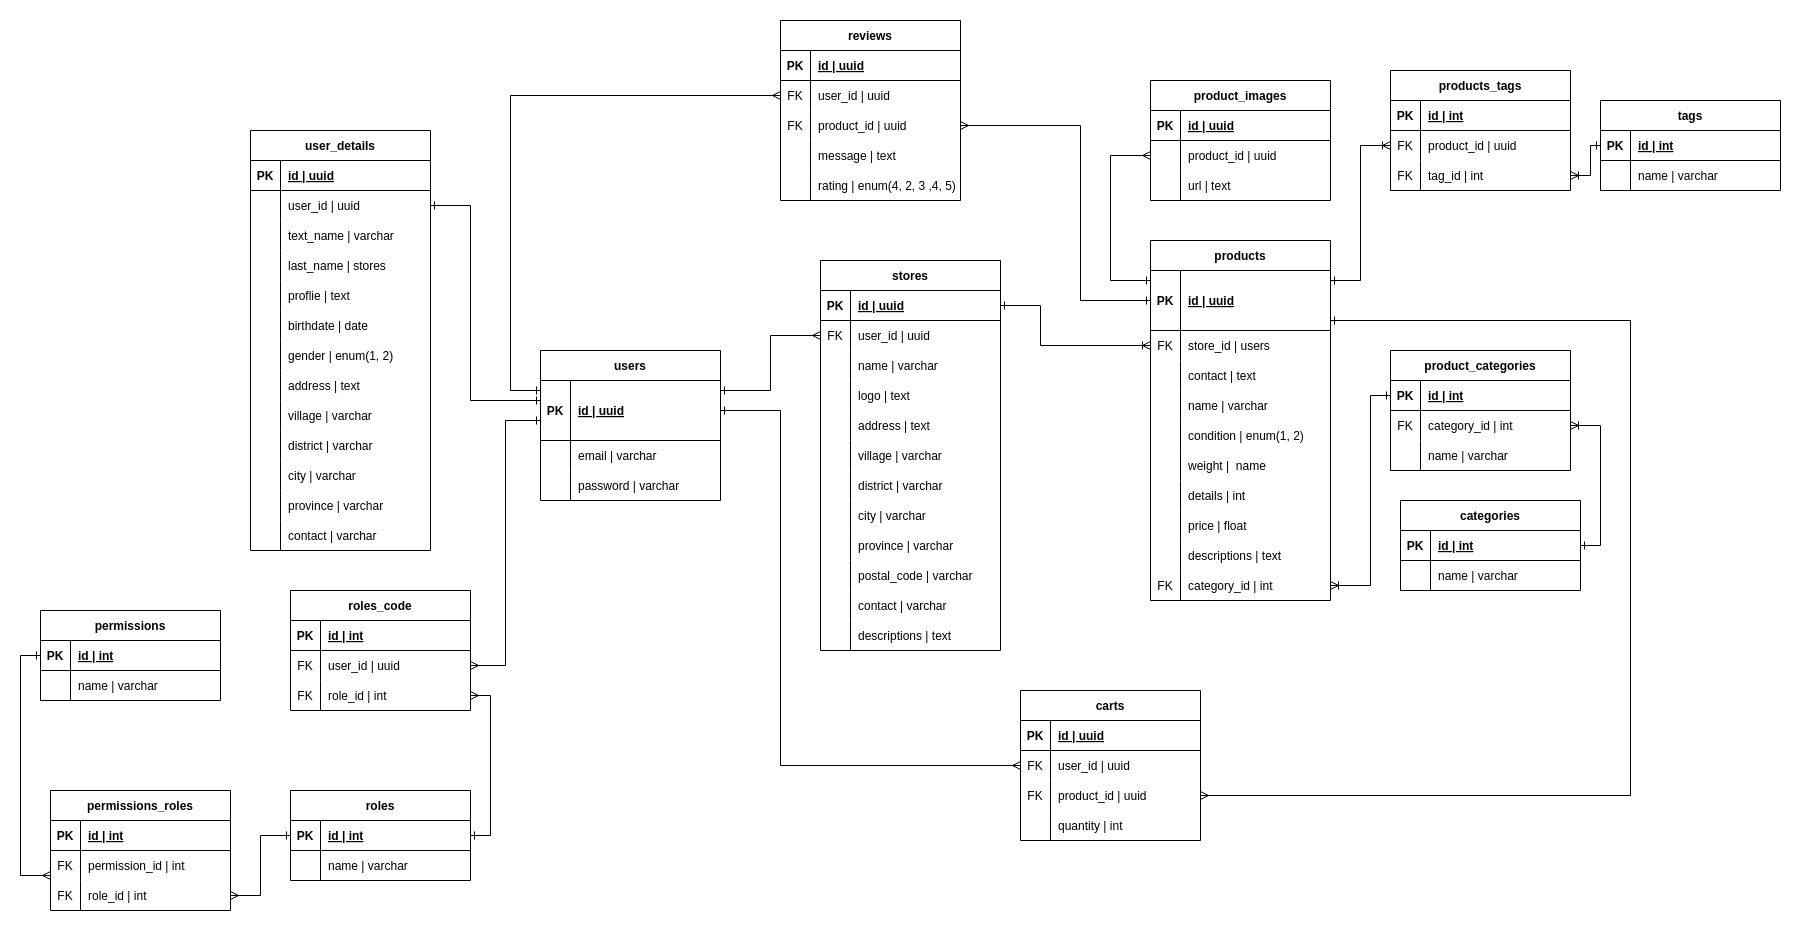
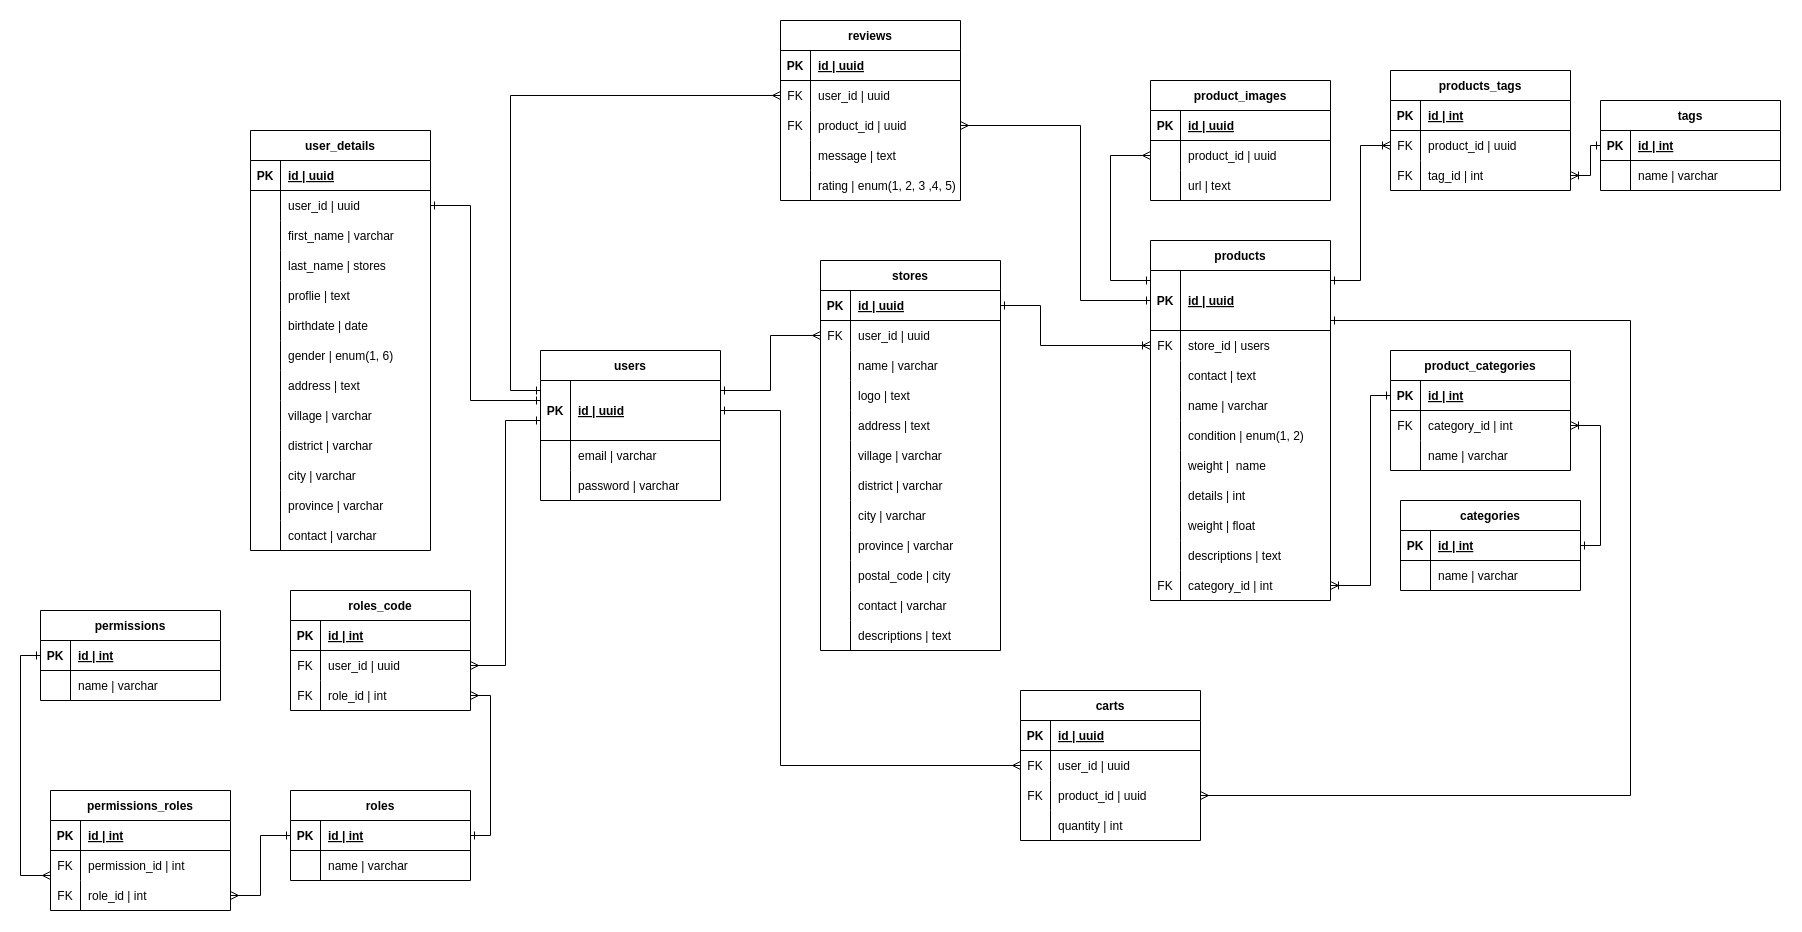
node "rating | enum(4, 2, 3 ,4, 5)": label "rating | enum(4, 2, 3 ,4, 5)" -> "rating | enum(1, 2, 3 ,4, 5)"
node "text_name | varchar": label "text_name | varchar" -> "first_name | varchar"
node "gender | enum(1, 2)": label "gender | enum(1, 2)" -> "gender | enum(1, 6)"
node "price | float": label "price | float" -> "weight | float"
node "postal_code | varchar": label "postal_code | varchar" -> "postal_code | city"
